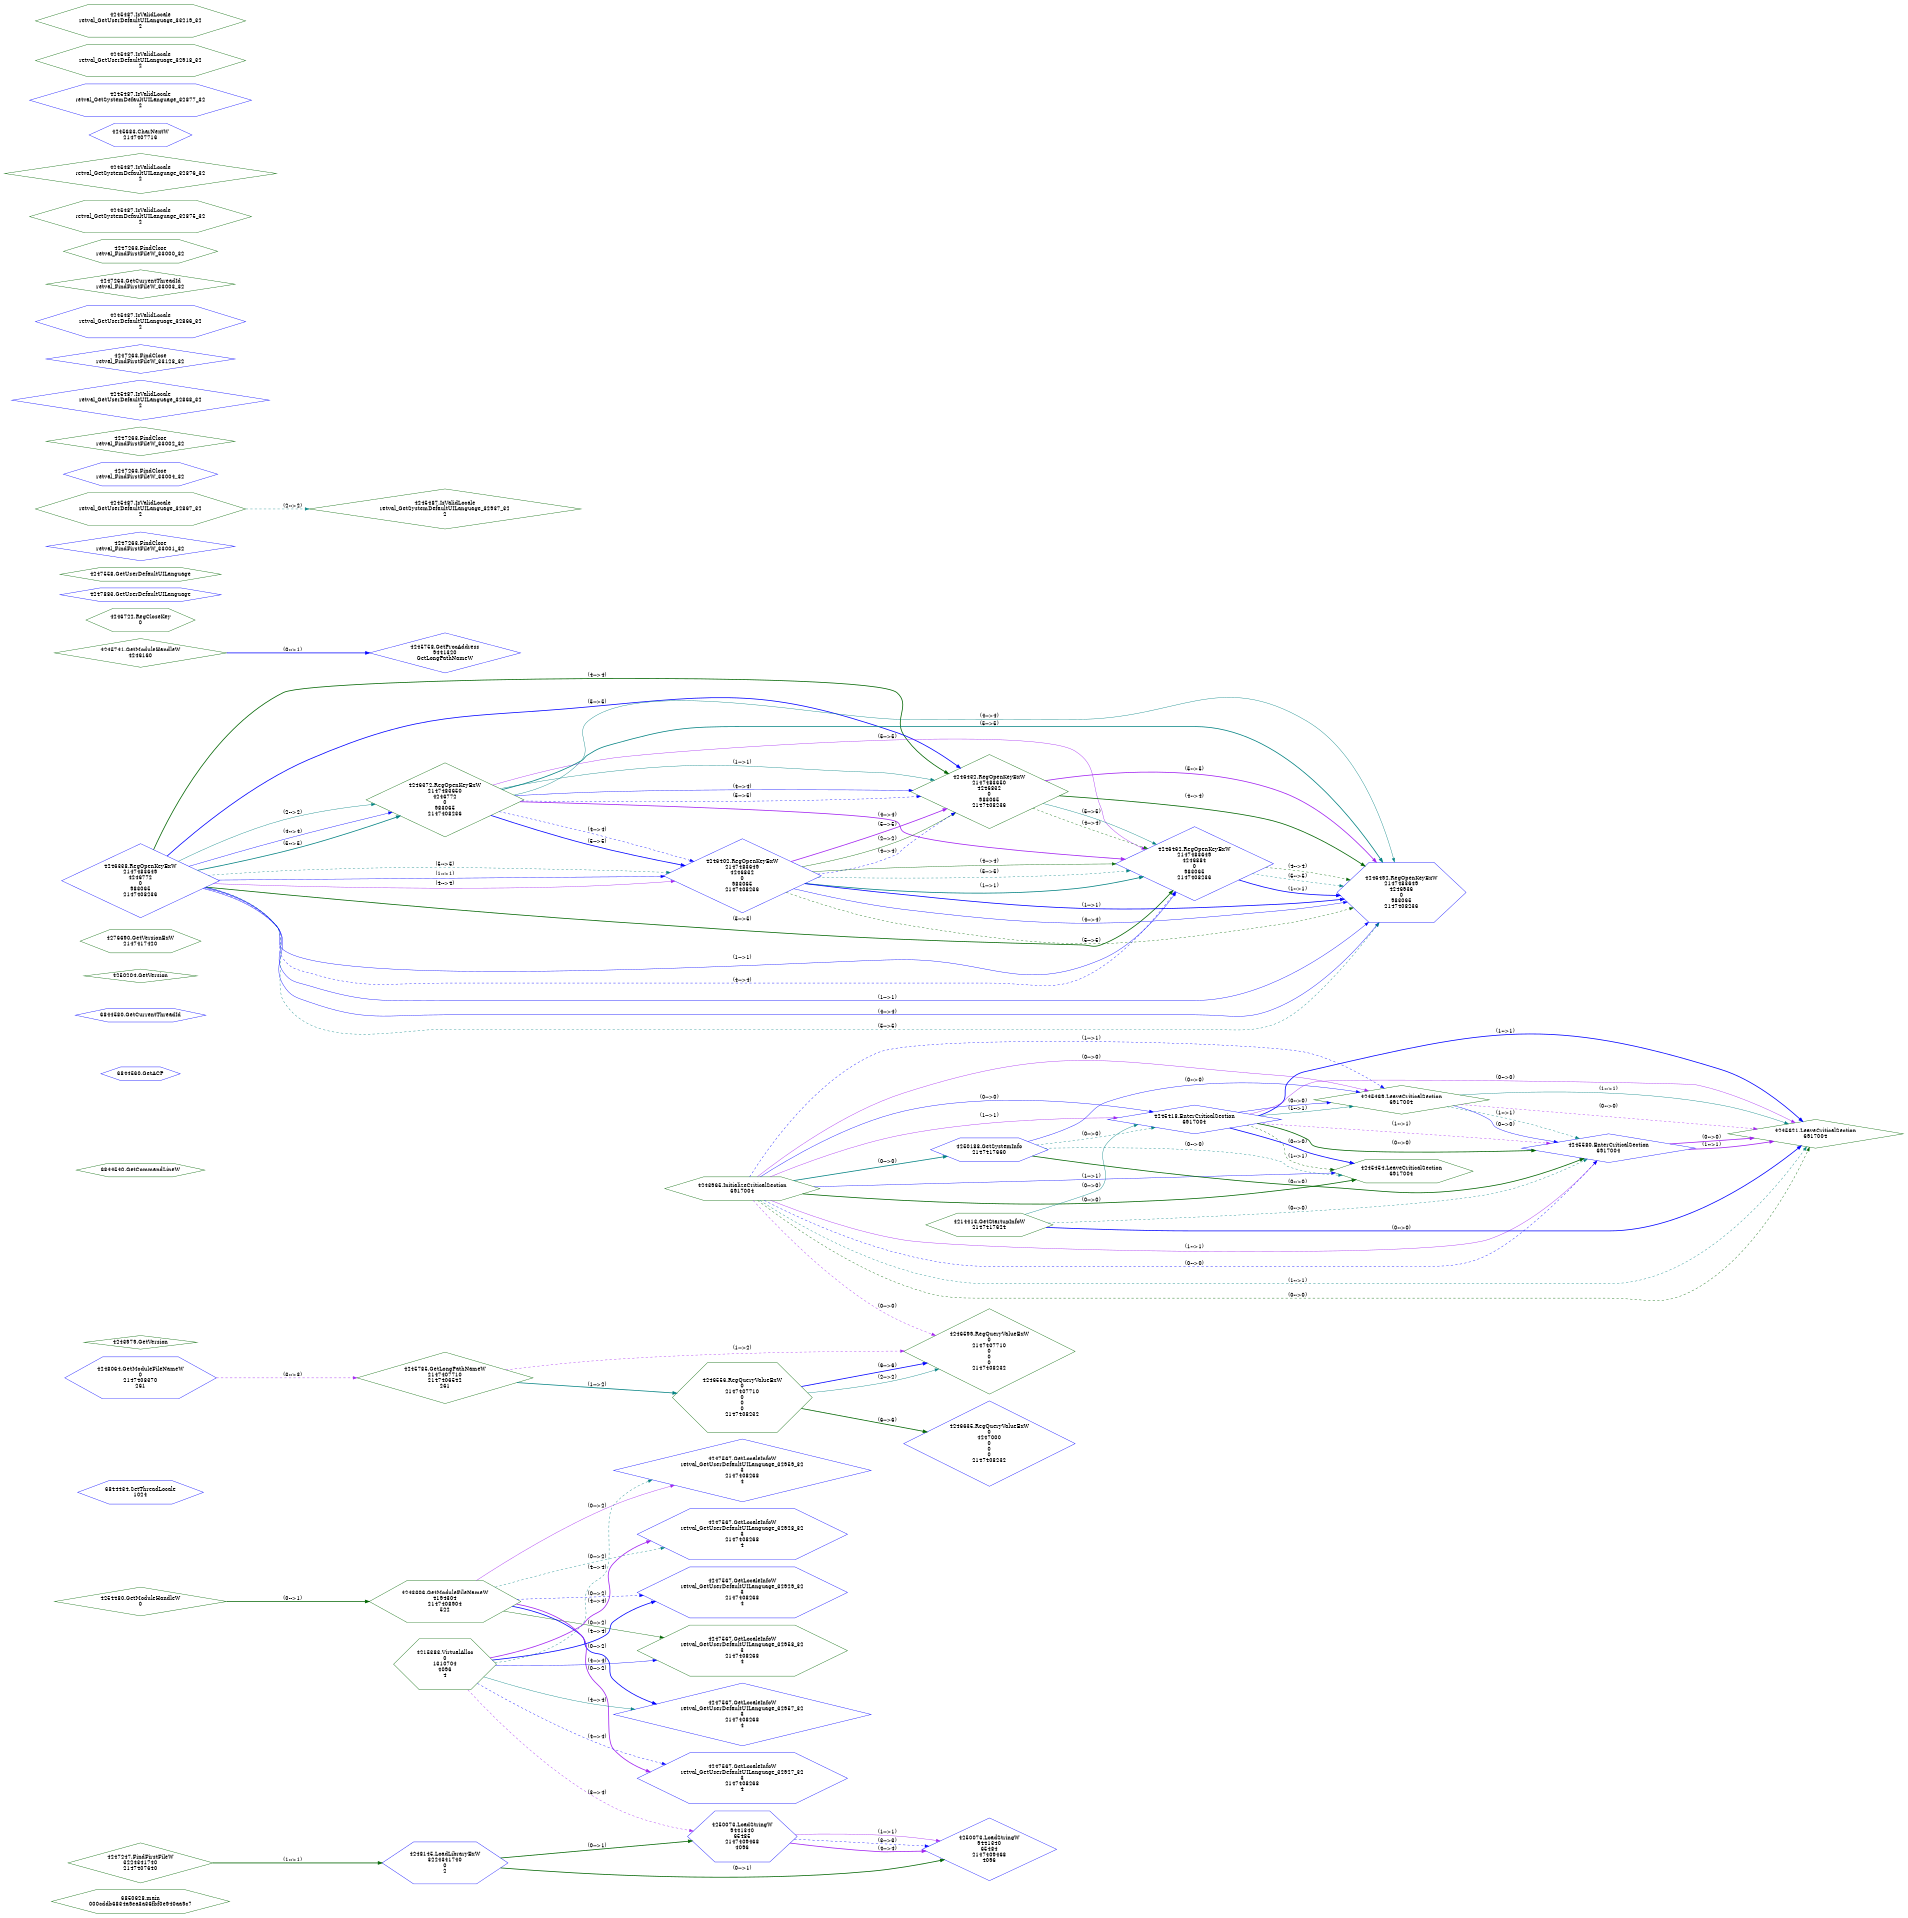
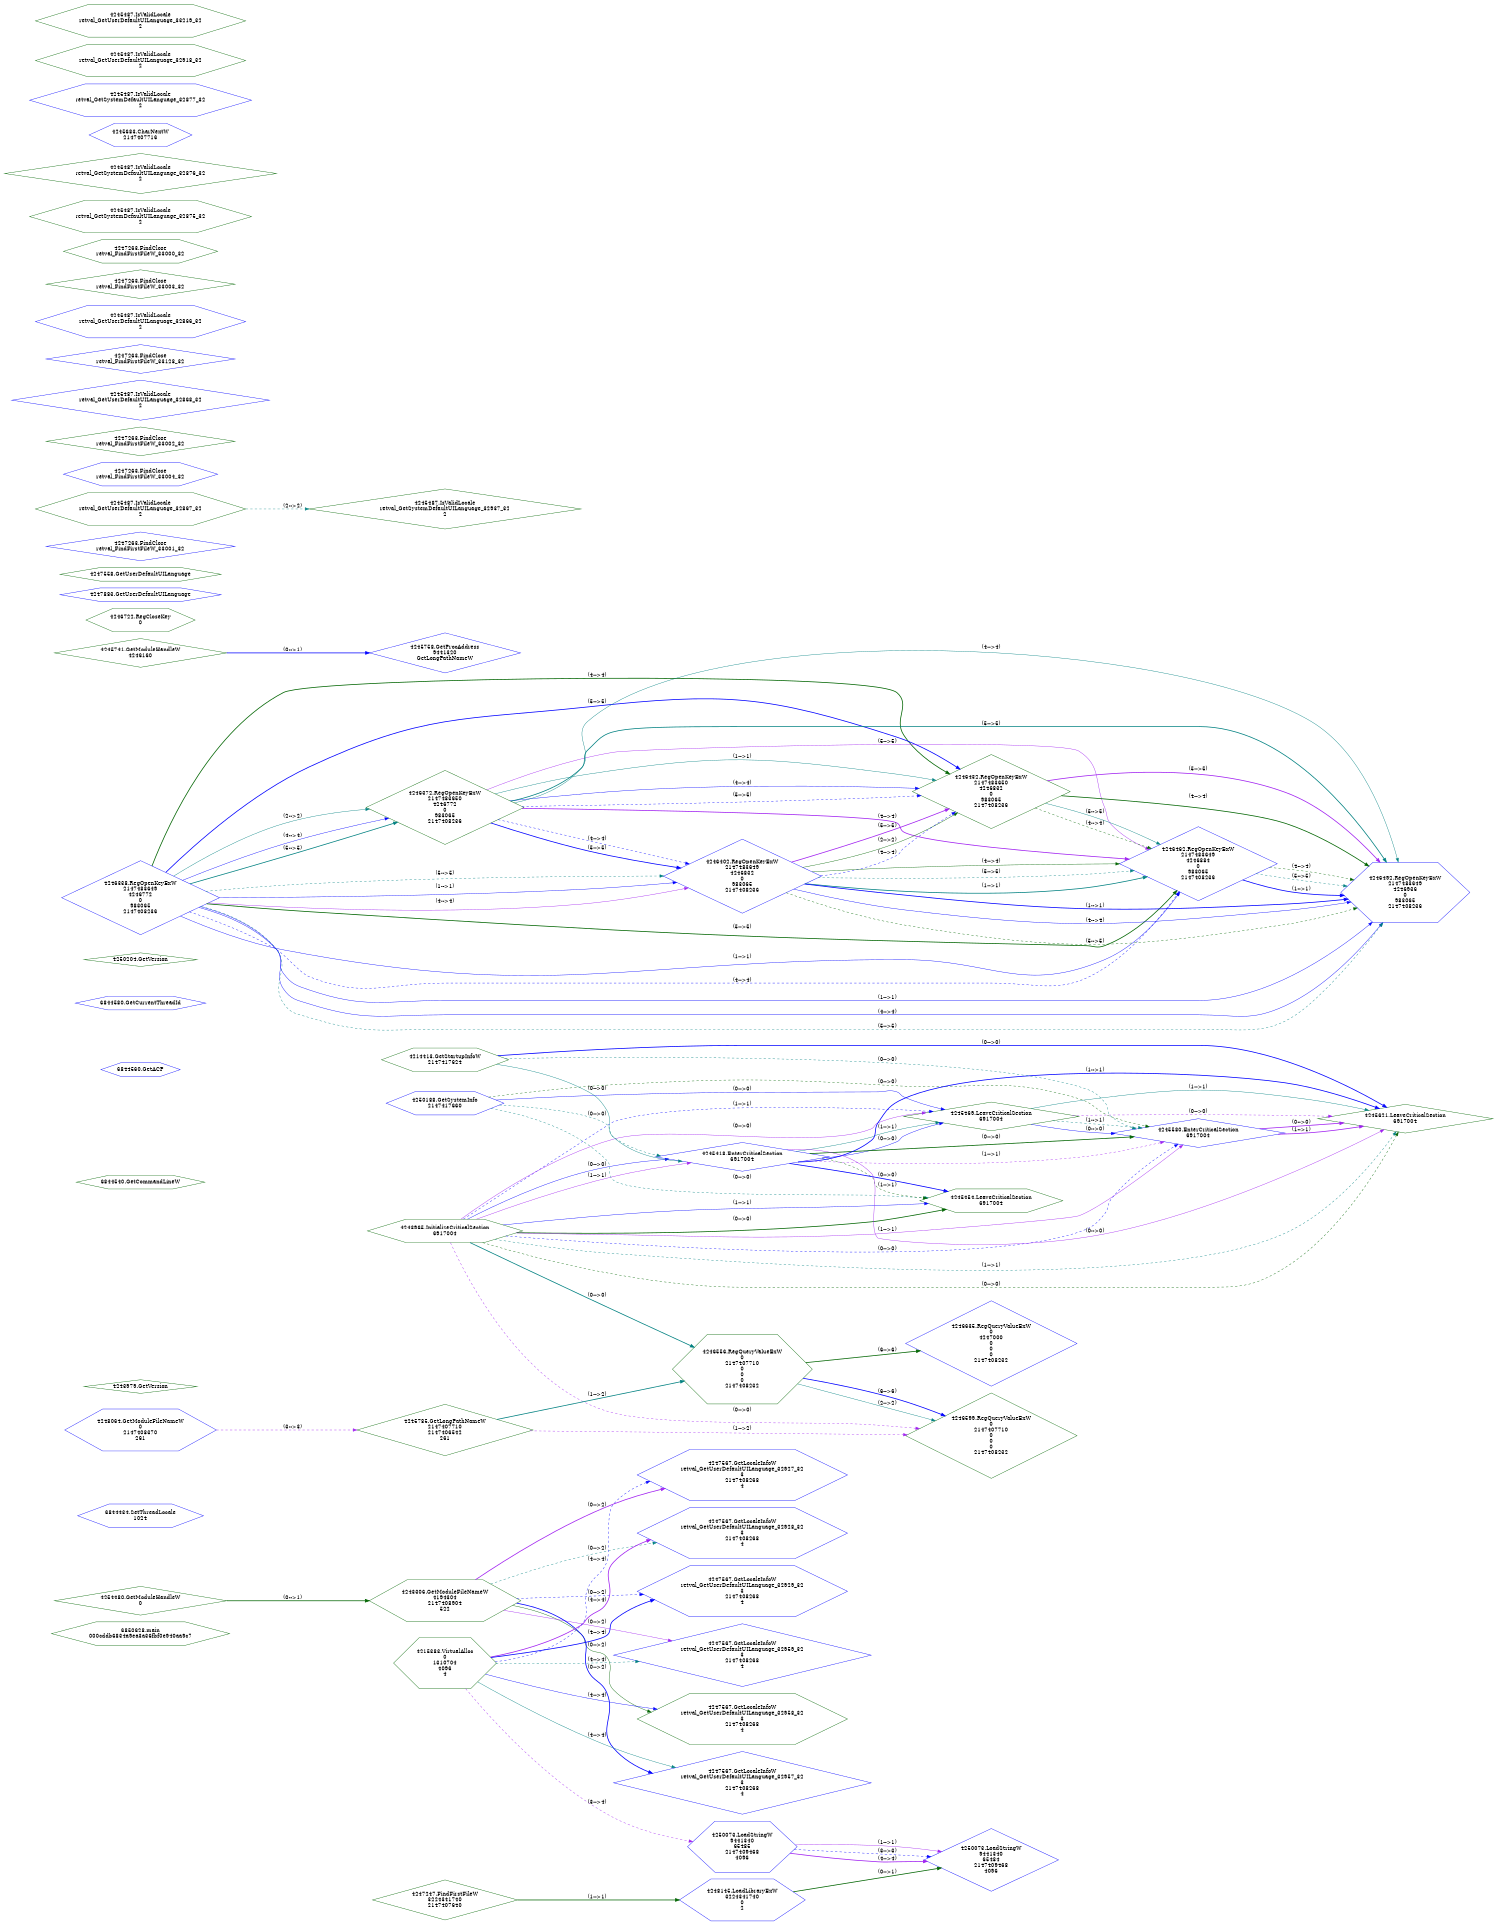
node "4247263.GetCurrentThreadId retval_FindFirstFileW_33003_32": label "4247263.GetCurrentThreadId retval_FindFirstFileW_33003_32" -> "4247263.FindClose retval_FindFirstFileW_33003_32"
node "4276690.GetVersionExW 2147417420": removed
edge "4243965.InitializeCriticalSection 6917004" -> "4250188.GetSystemInfo 2147417660": now "4243965.InitializeCriticalSection 6917004" -> "4246556.RegQueryValueExW 0 2147407710 0 0 0 2147408232"
edge "4250188.GetSystemInfo 2147417660" -> "4245580.EnterCriticalSection 6917004": style bold -> dashed
edge "4248145.LoadLibraryExW 3224341740 0 2" -> "4250073.LoadStringW 9441340 65485 2147409468 4096": removed, label "(0-->1)"
